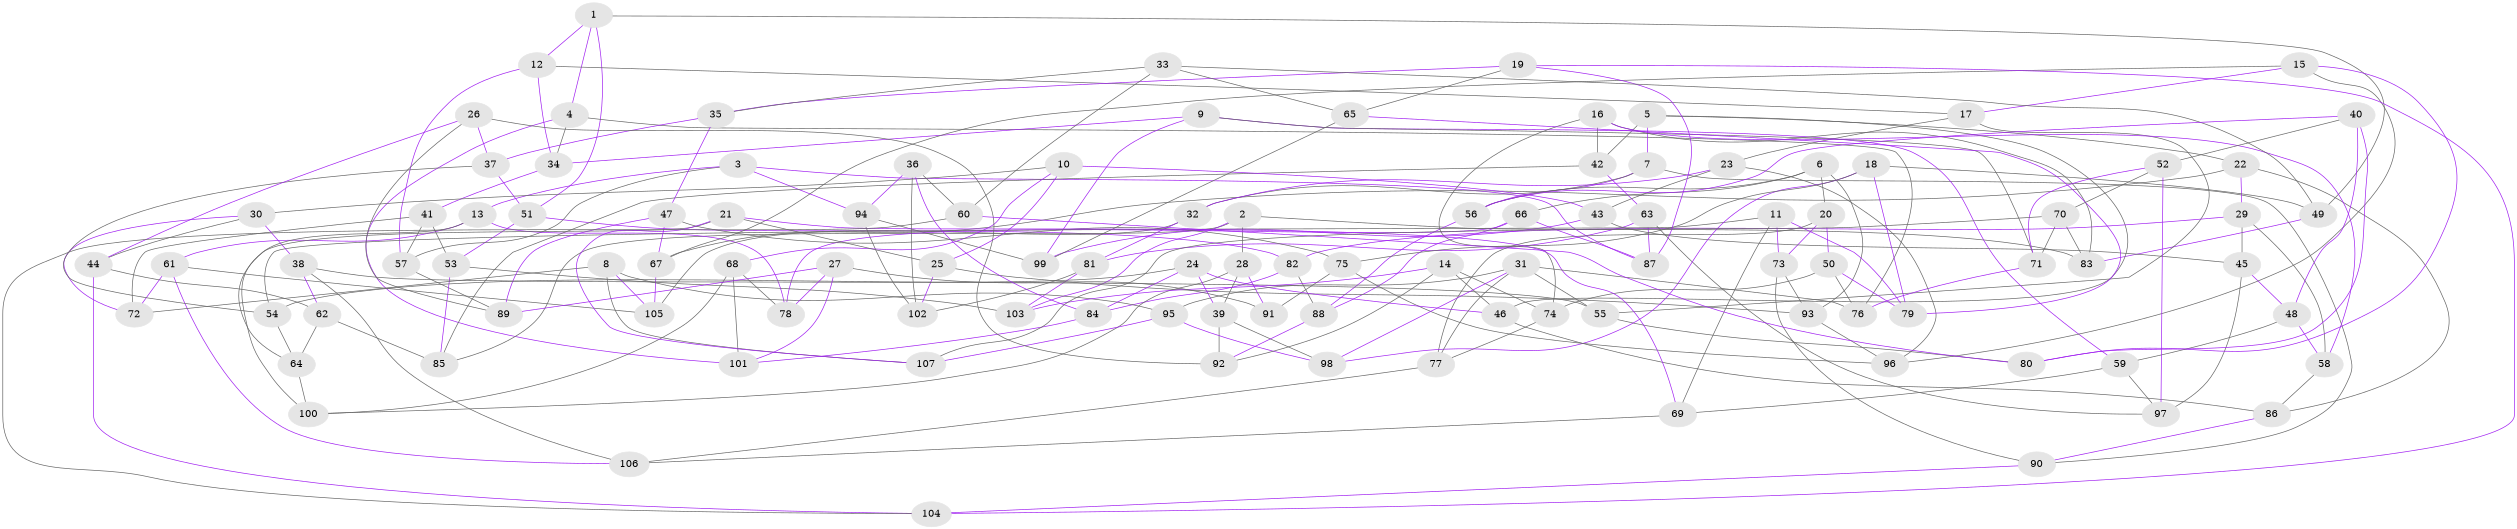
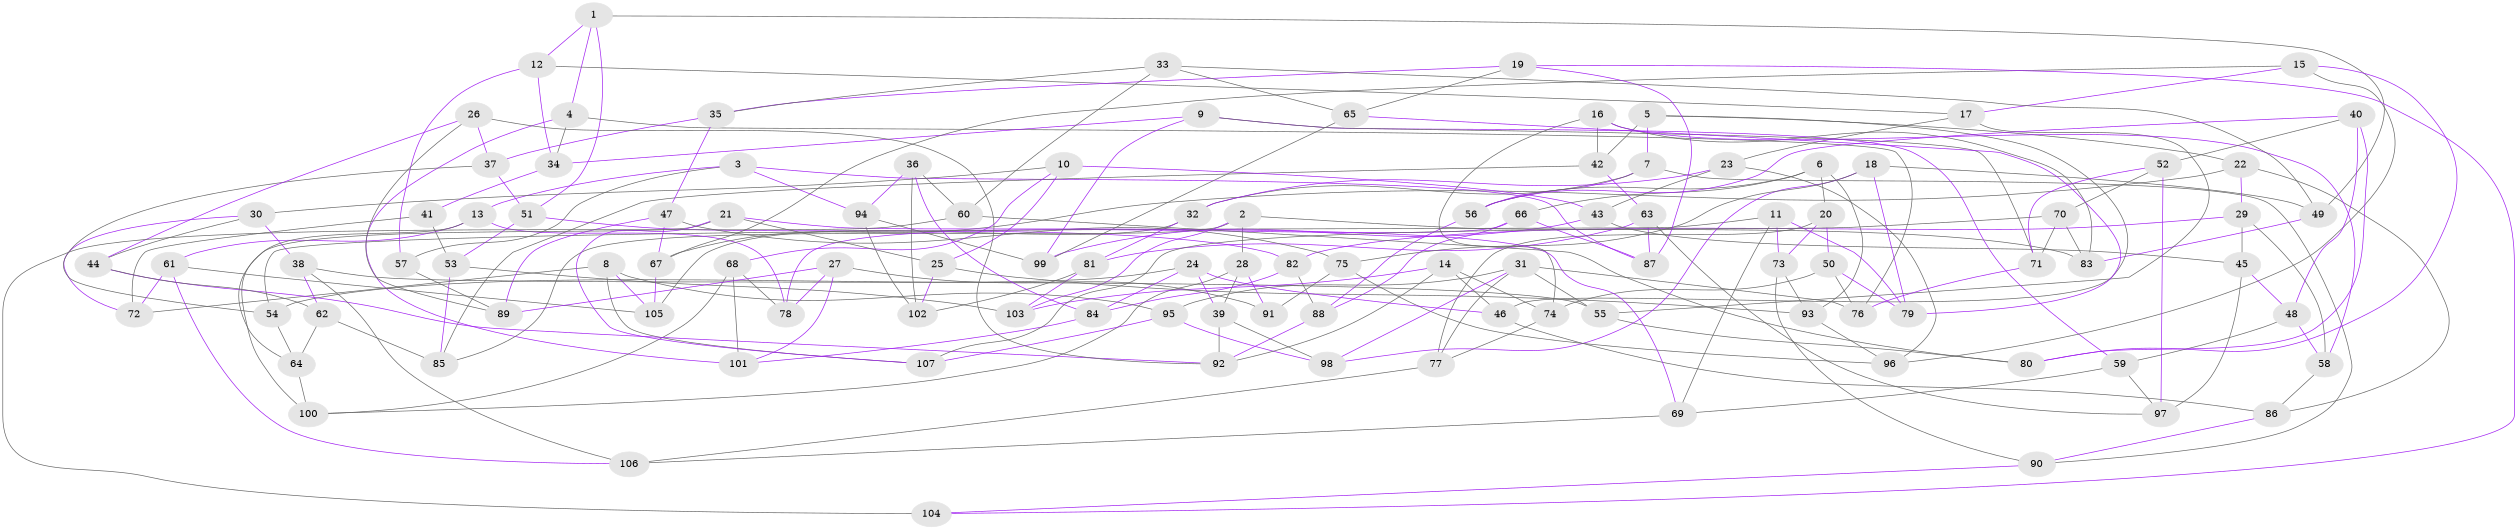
edge "60" -- "80": color purple -> gray40
edge "41" -- "57": removed
edge "44" -- "104": now "44" -- "92"
